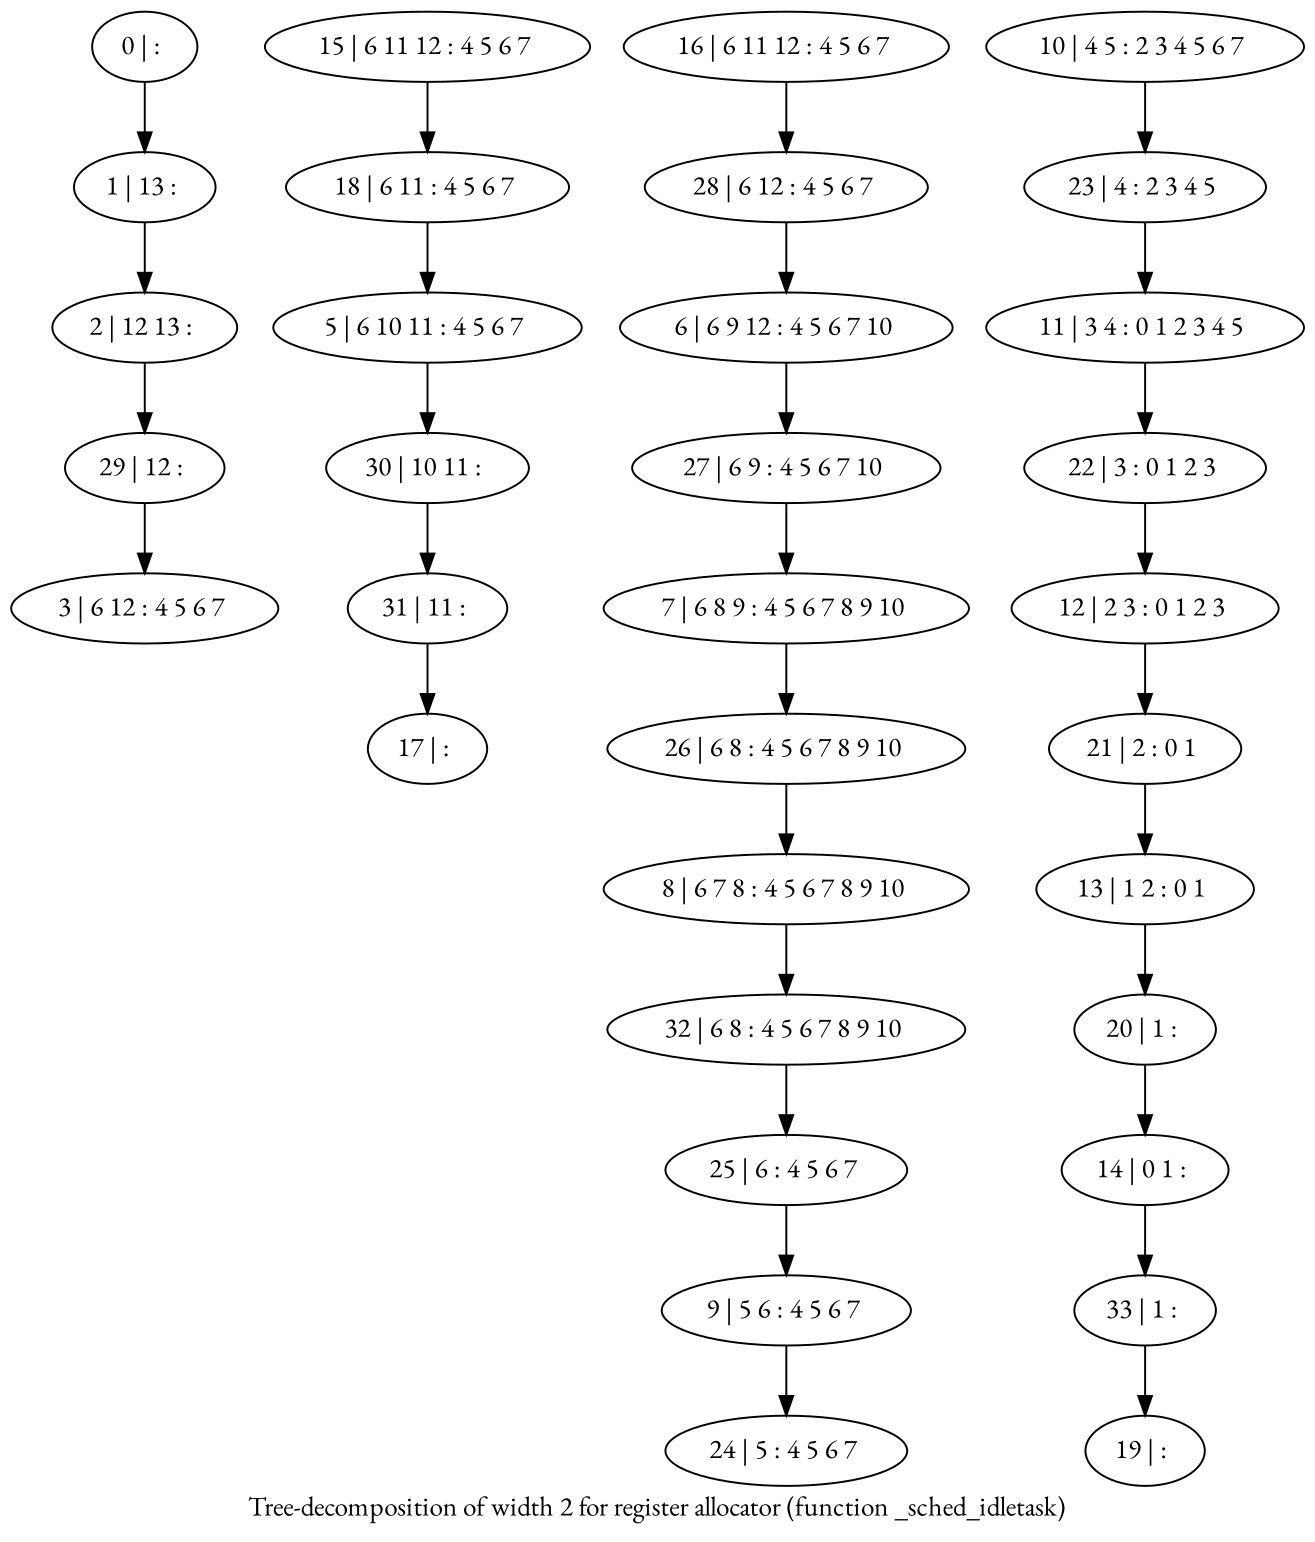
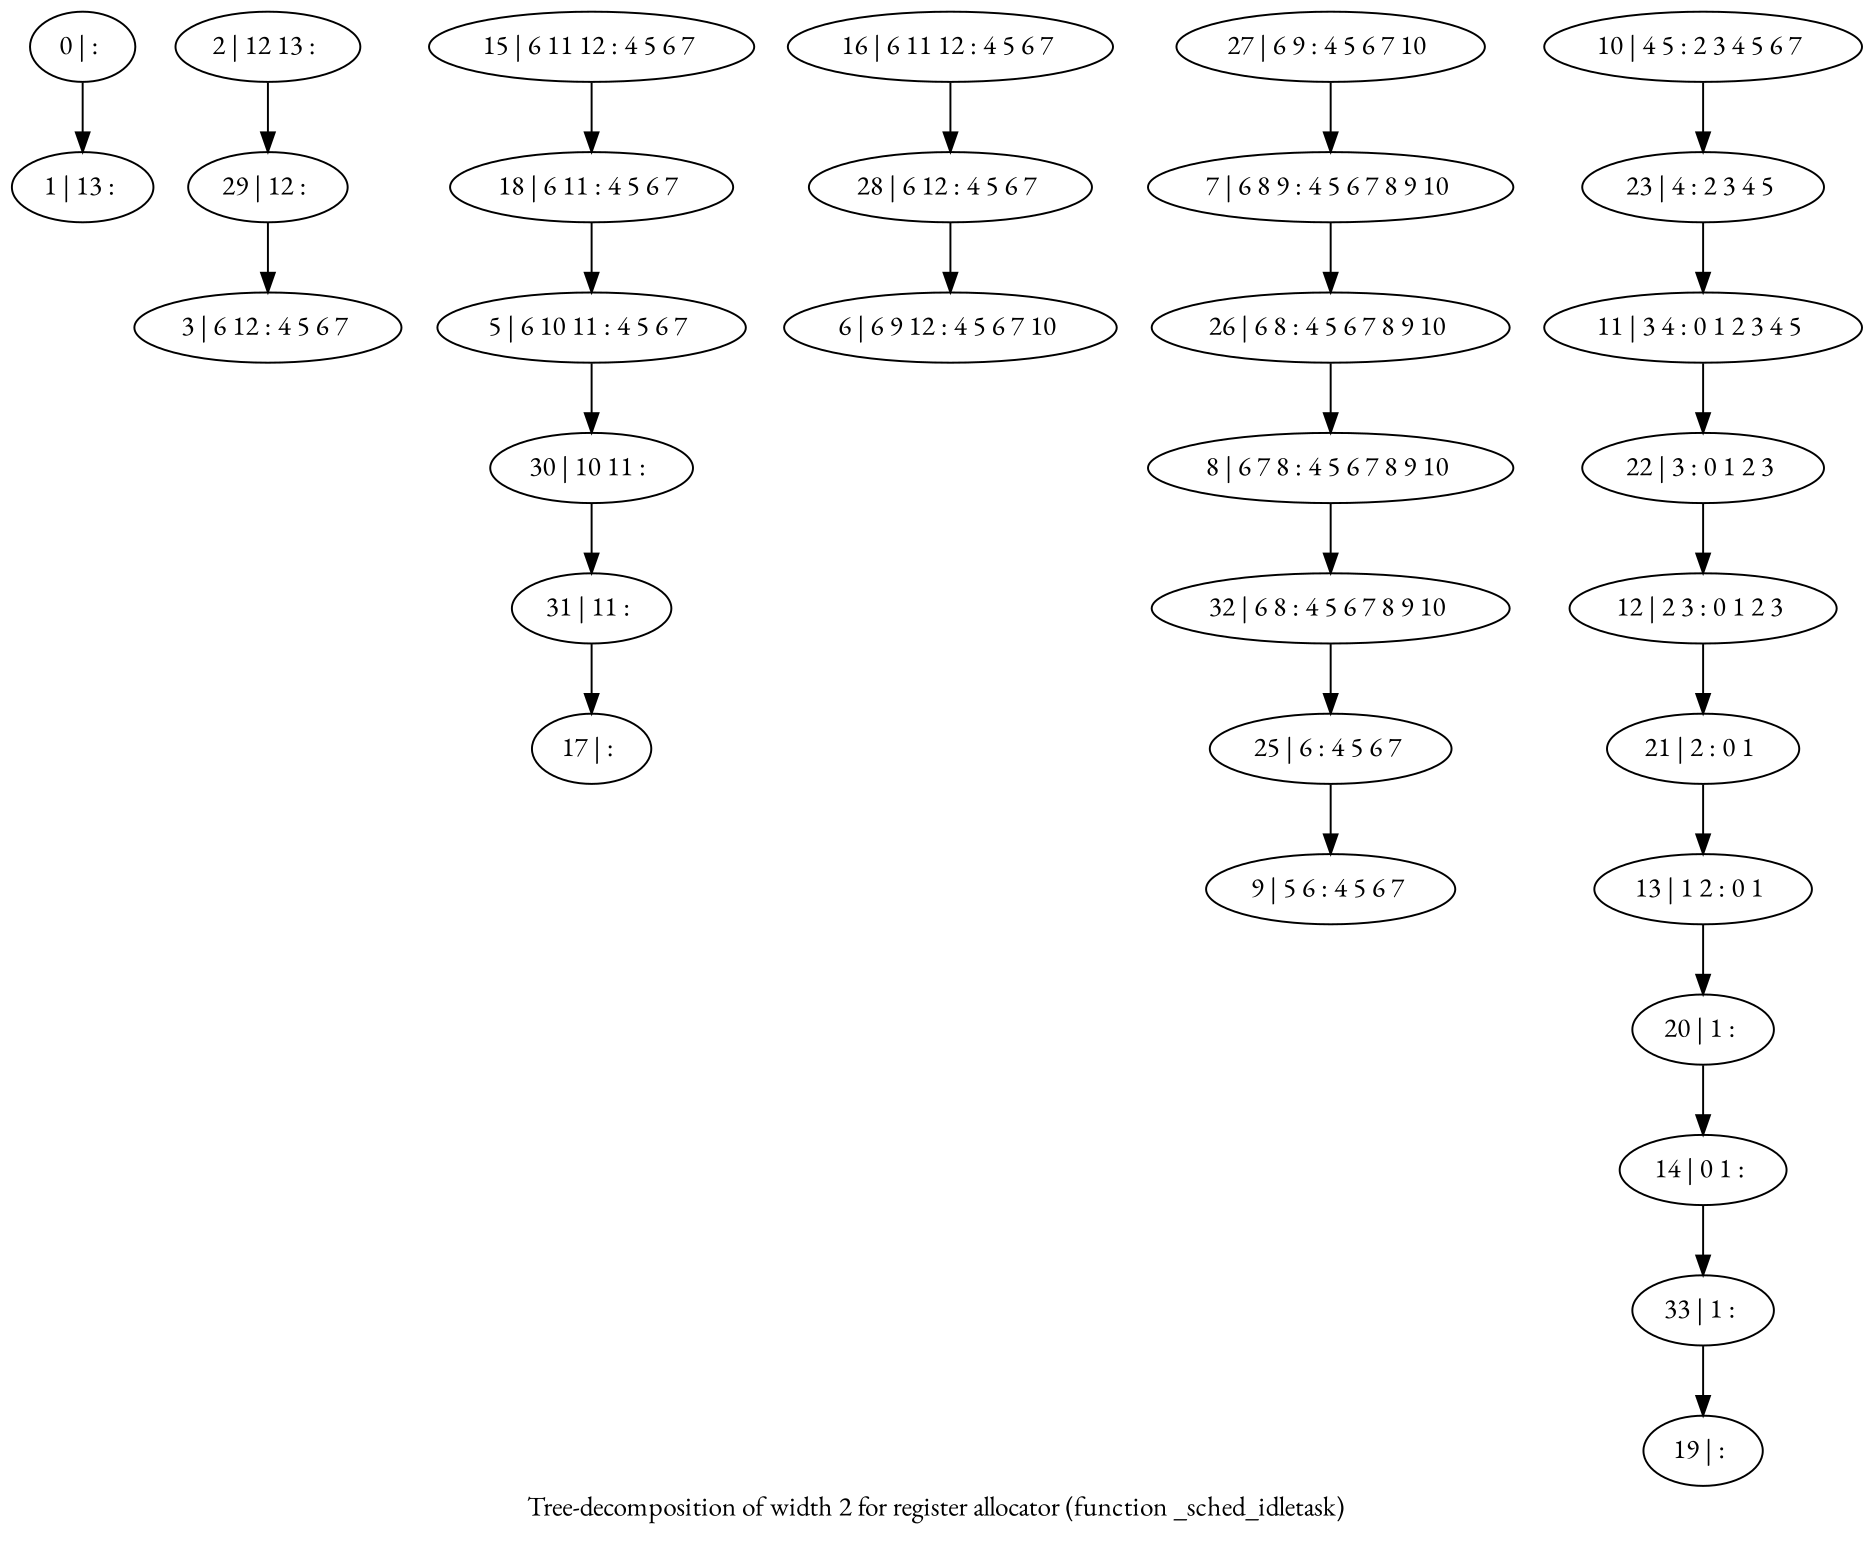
edge "1 | 13 :" -> "2 | 12 13 :": removed
edge "6 | 6 9 12 : 4 5 6 7 10" -> "27 | 6 9 : 4 5 6 7 10": removed
node "24 | 5 : 4 5 6 7": removed
